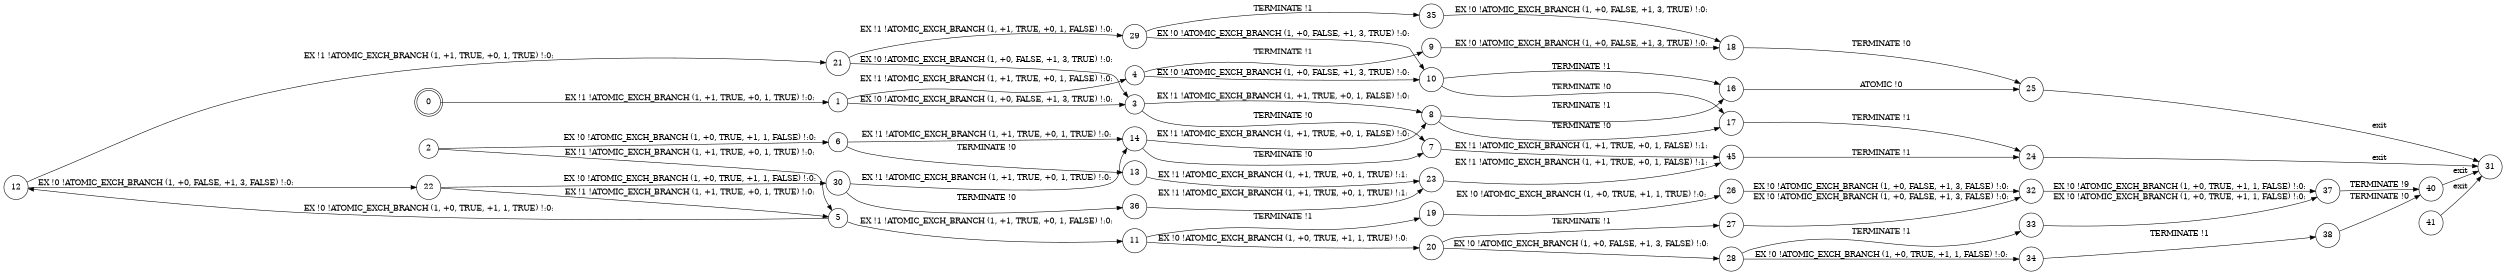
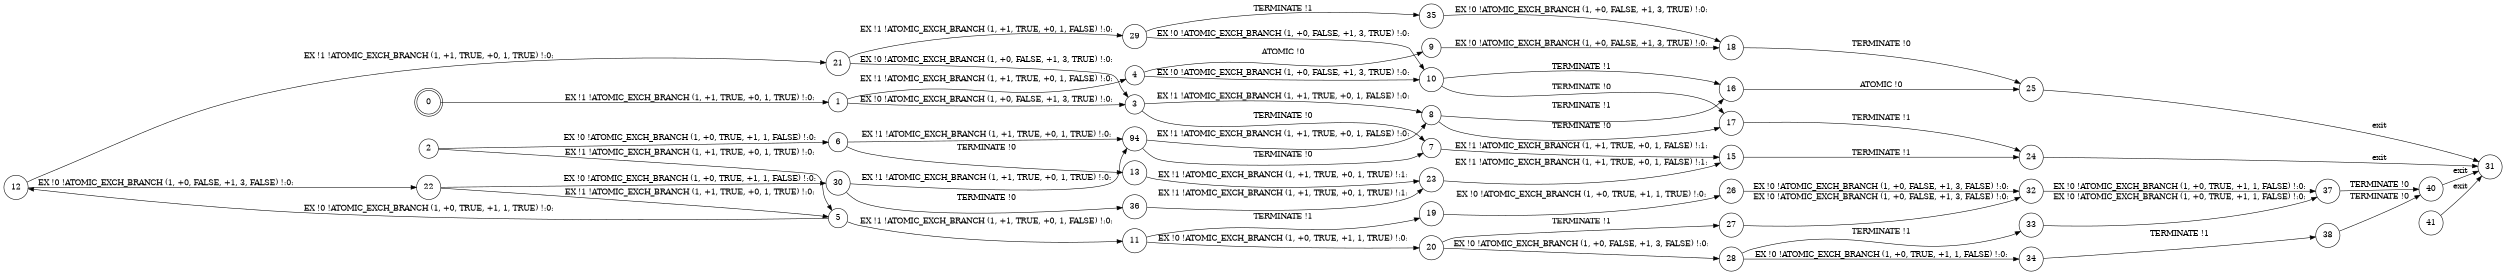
edge "4" -> "9": label "TERMINATE !1" -> "ATOMIC !0"
node "14": label "14" -> "94"
node "45": label "45" -> "15"
edge "37" -> "40": label "TERMINATE !9" -> "TERMINATE !0"
